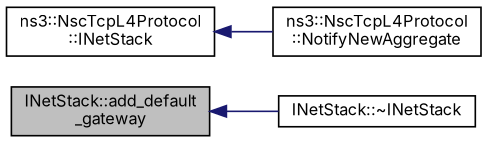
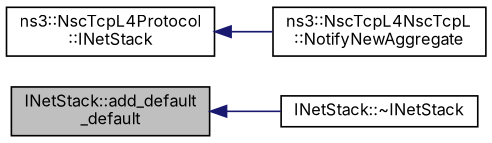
node "ns3::NscTcpL4Protocol ::NotifyNewAggregate": label "ns3::NscTcpL4Protocol ::NotifyNewAggregate" -> "ns3::NscTcpL4NscTcpL ::NotifyNewAggregate"
node "INetStack::add_default _gateway": label "INetStack::add_default _gateway" -> "INetStack::add_default _default"
